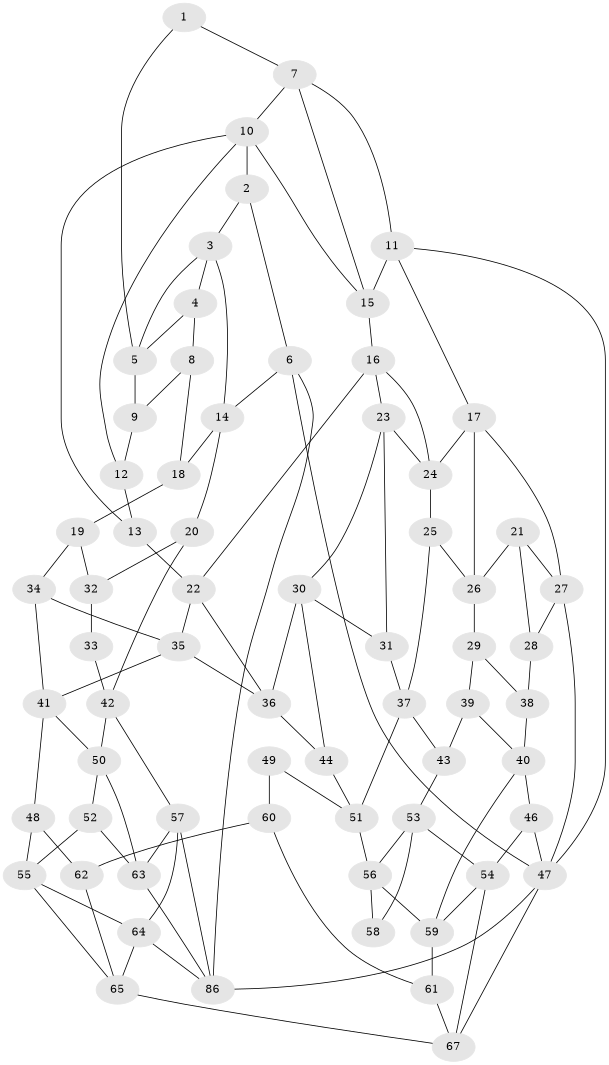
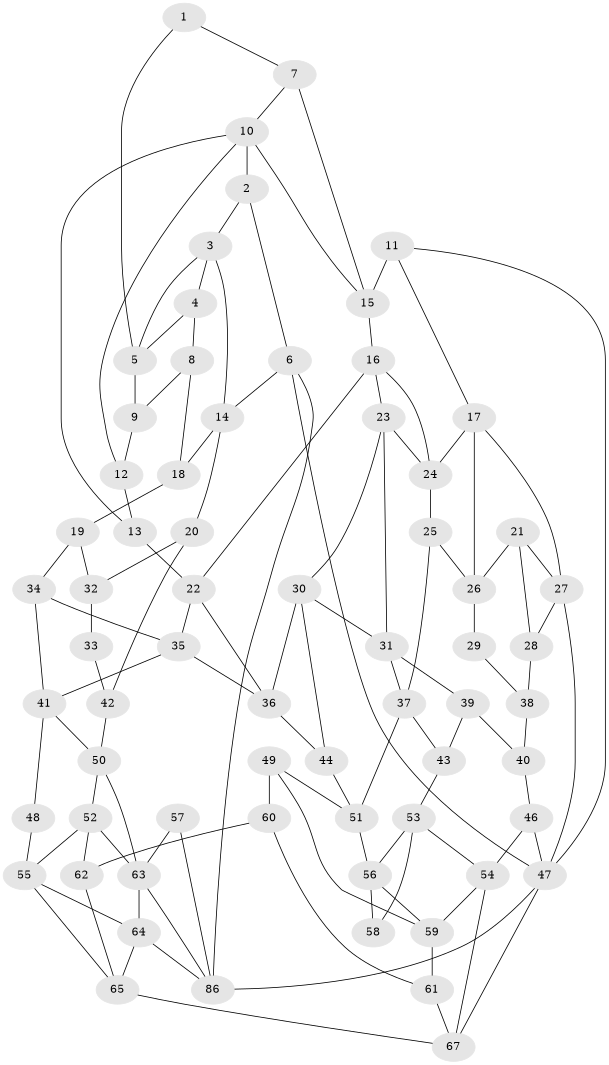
edge "7" -- "11": removed
edge "29" -- "39": now "31" -- "39"
edge "42" -- "57": removed
edge "48" -- "62": now "52" -- "62"
edge "40" -- "59": now "49" -- "59"
edge "57" -- "64": now "63" -- "64"
